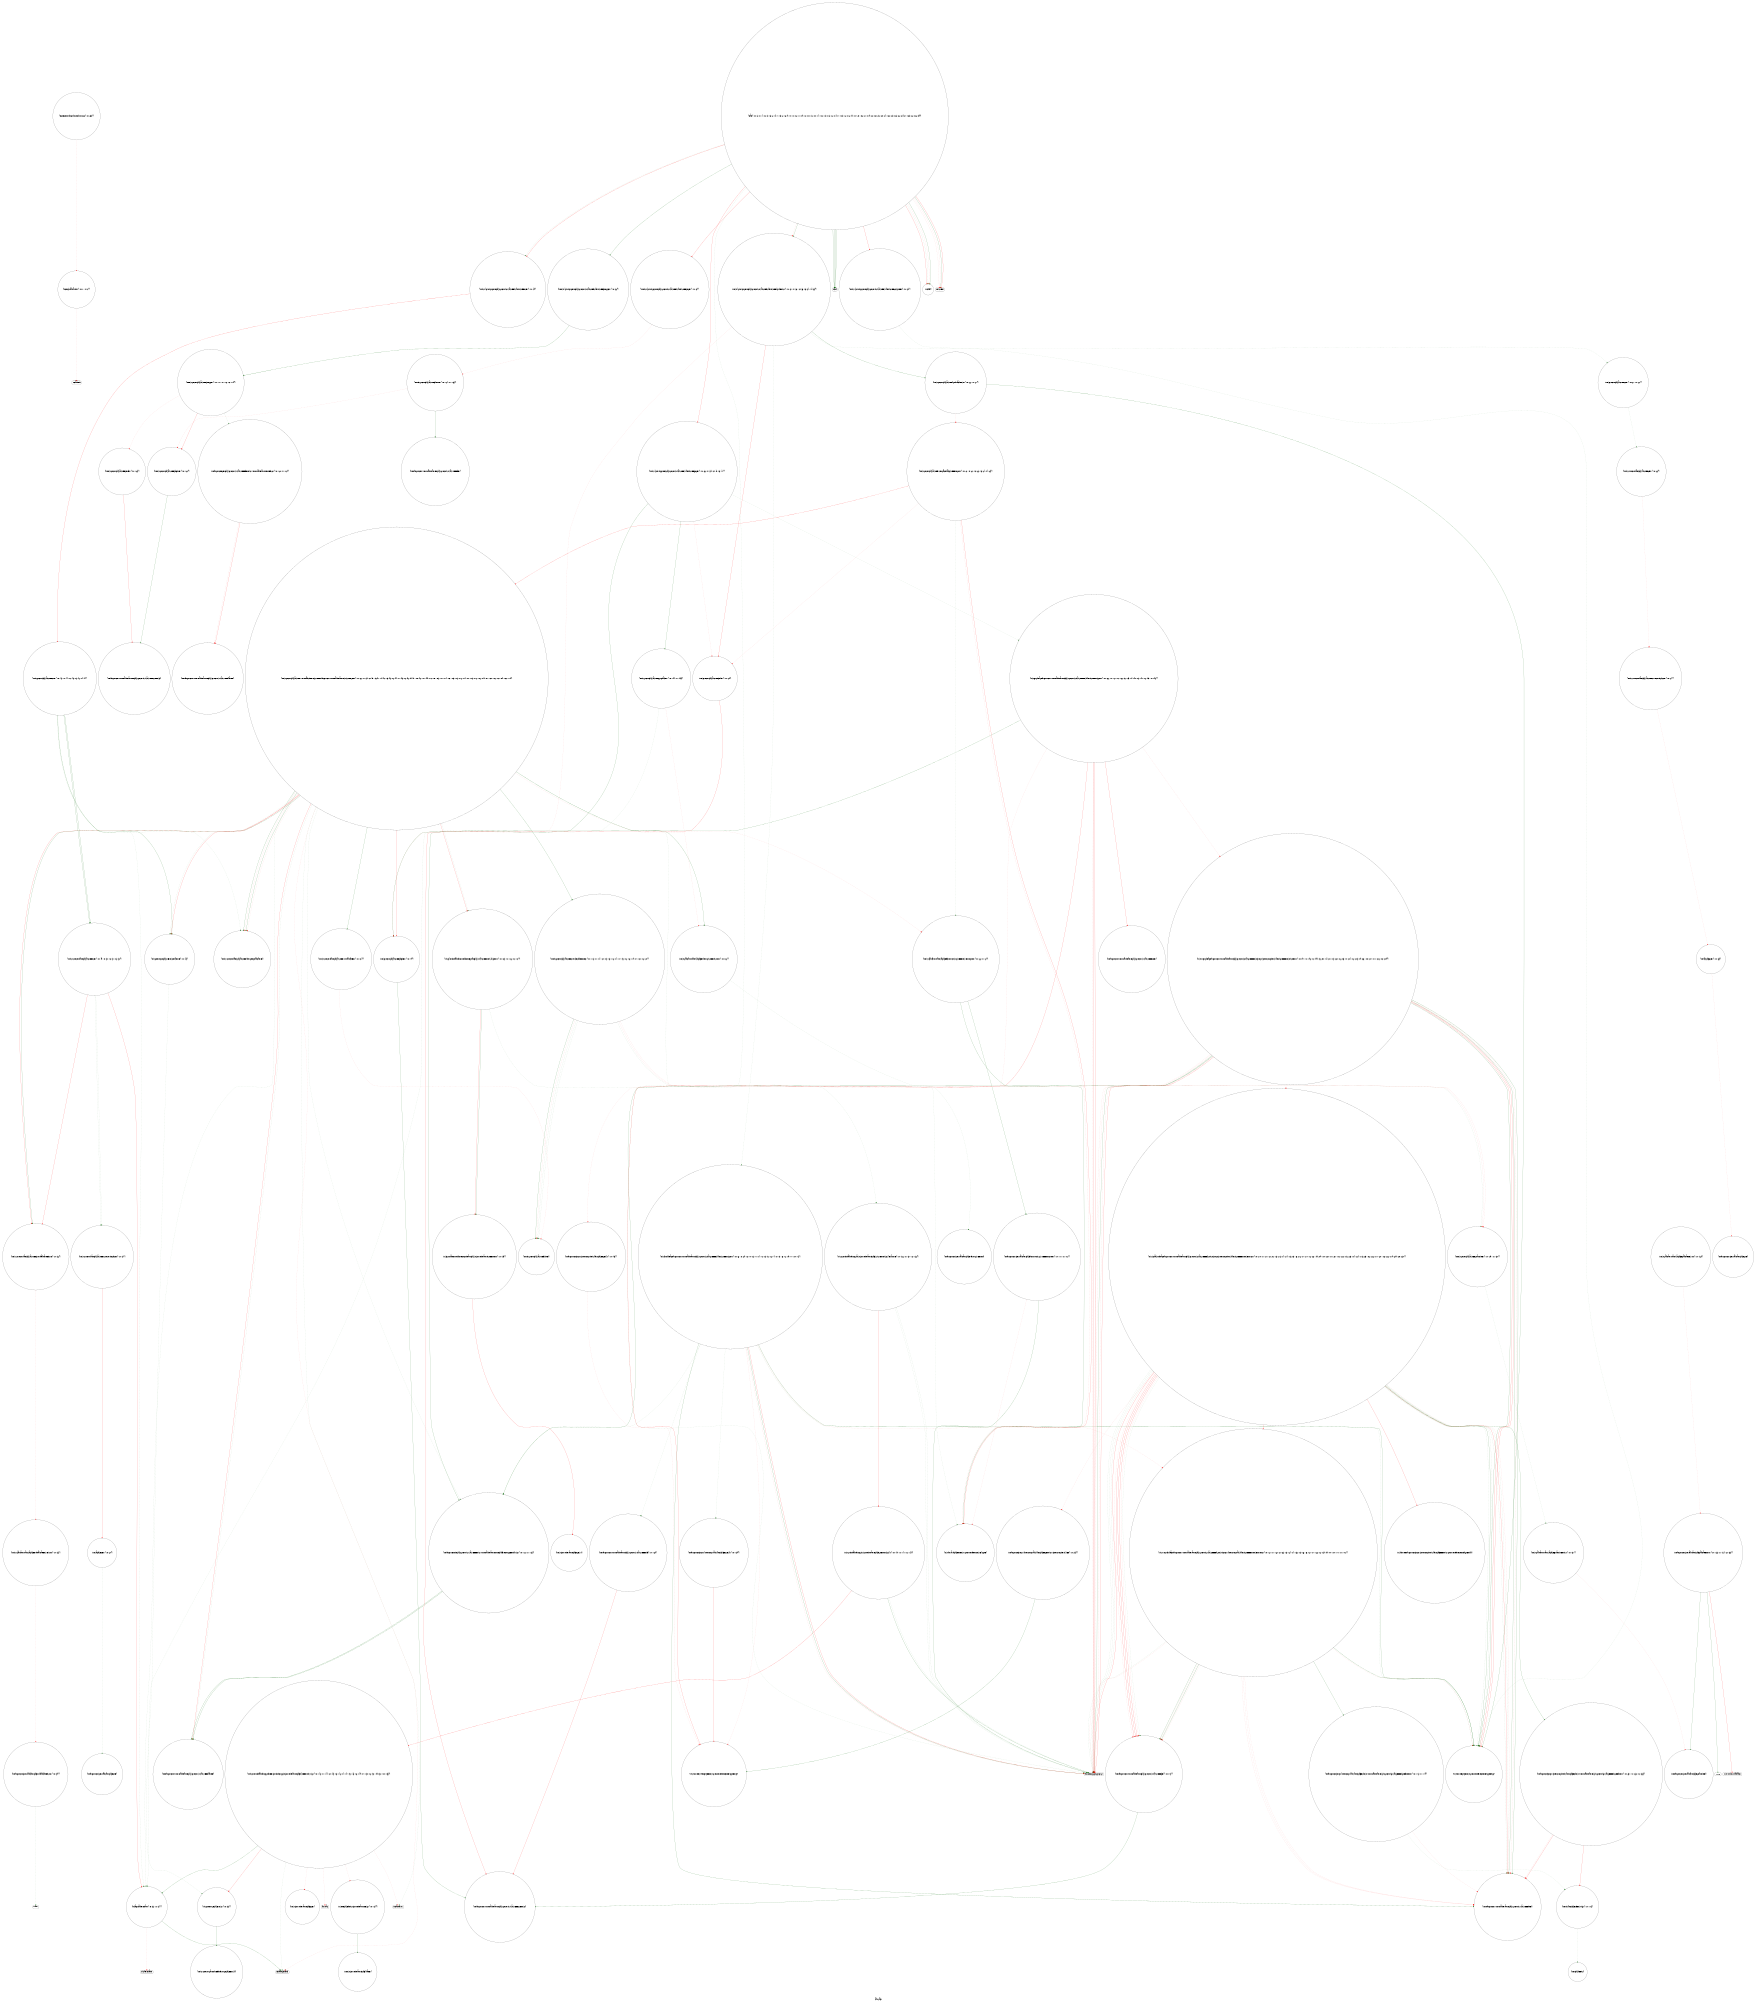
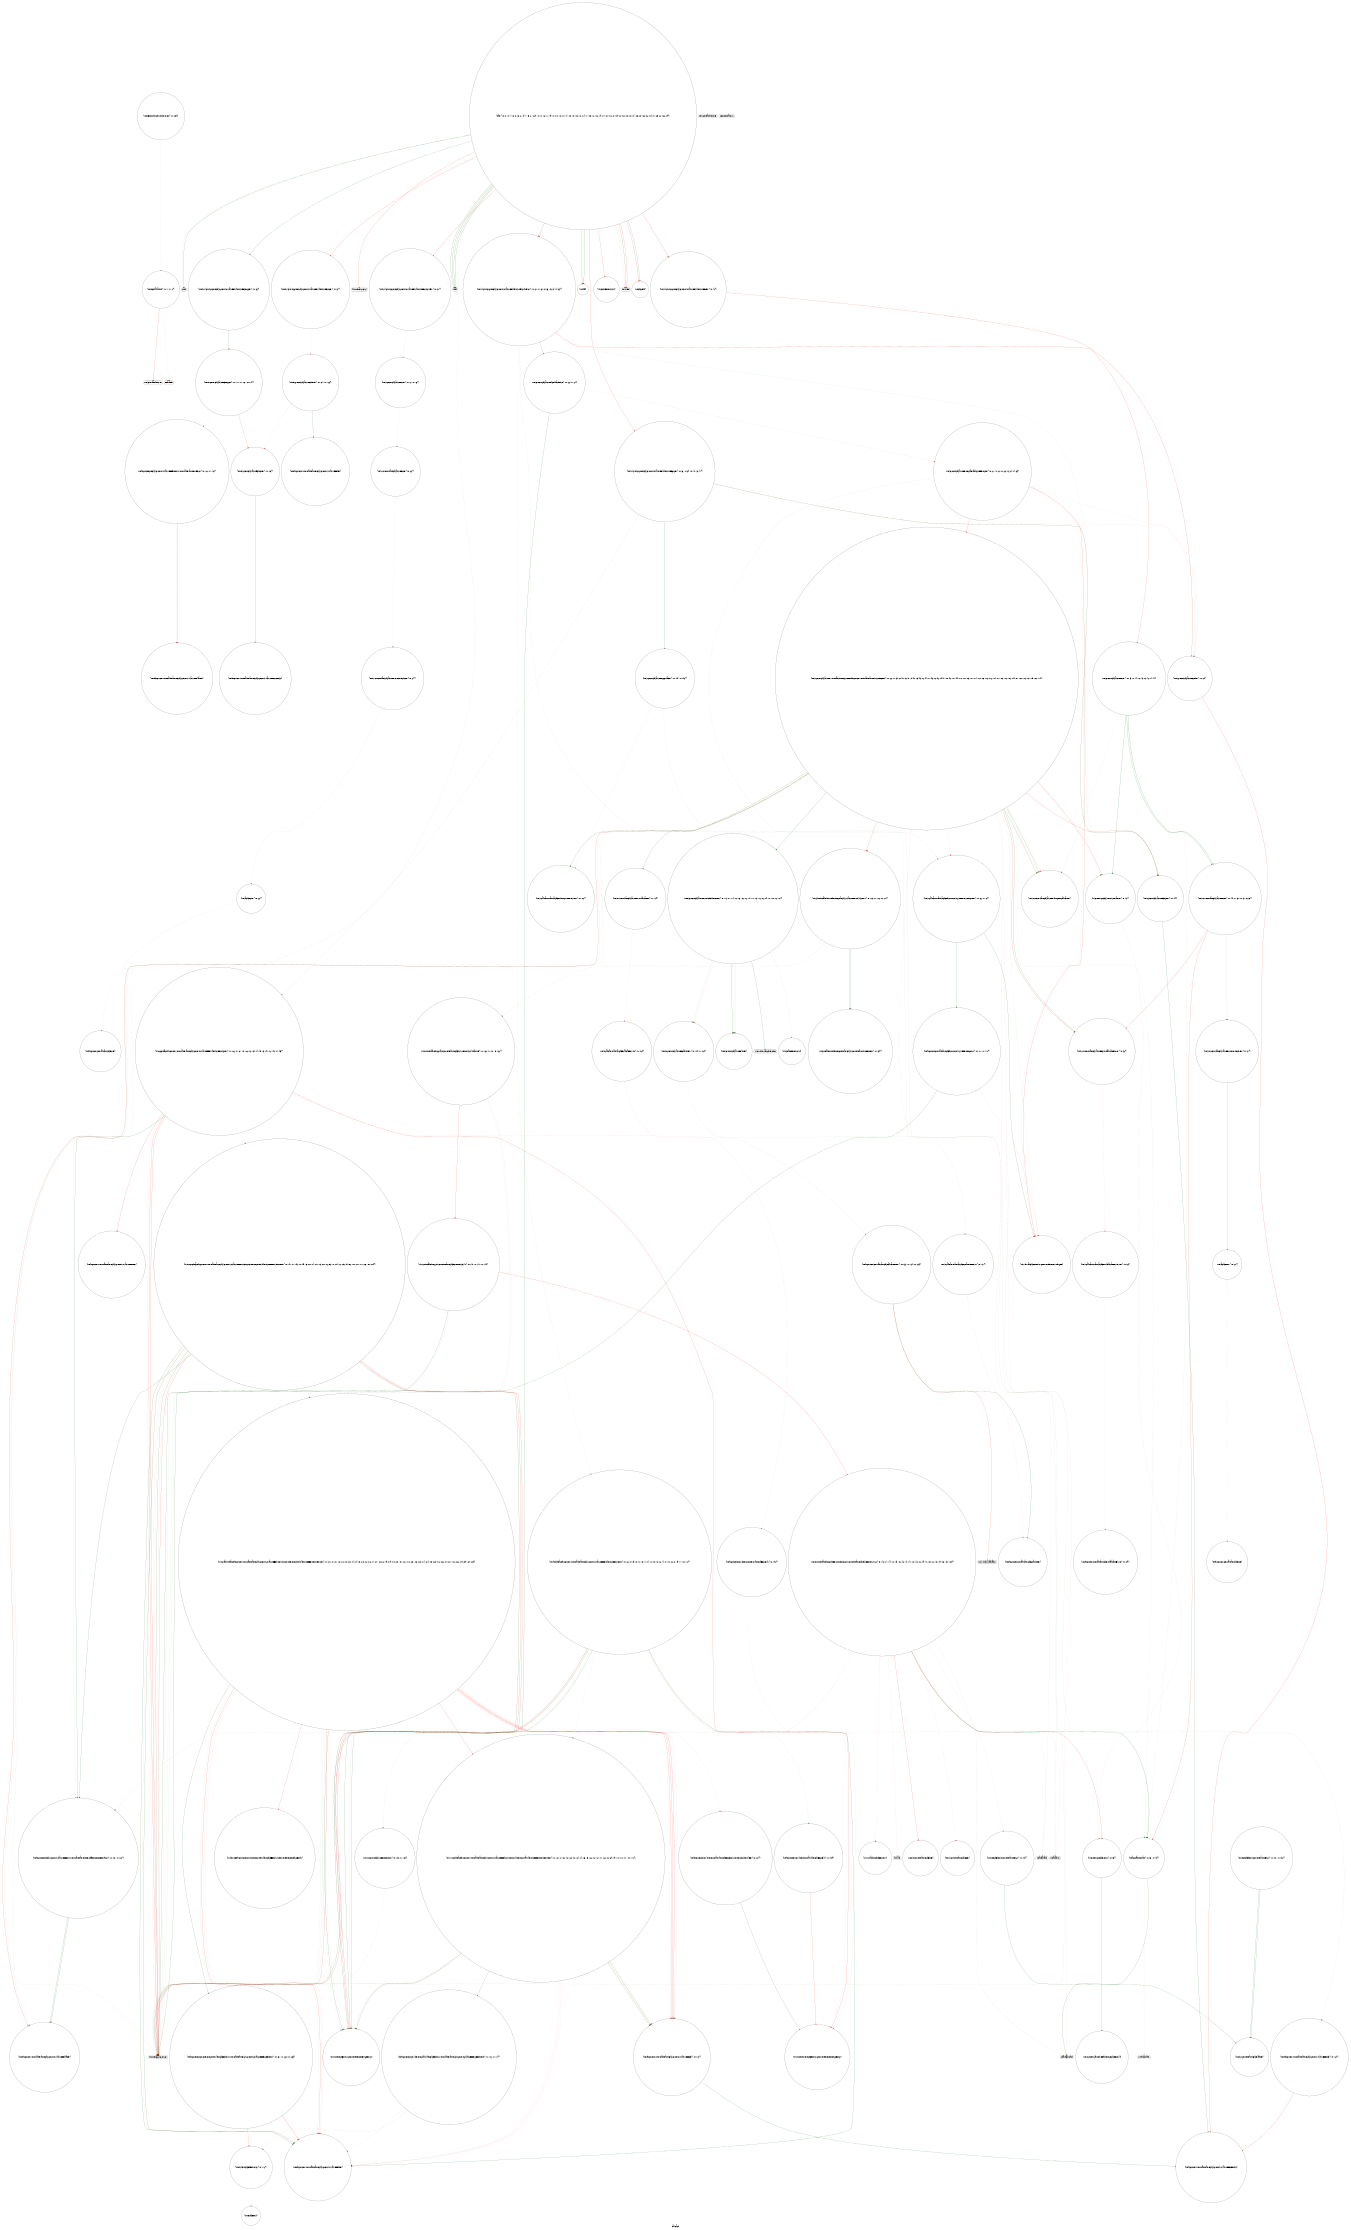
node "_ZNSt8ios_base4InitD1Ev": added
node "__gxx_personality_v0": added
node "printf": added
node "llvm.memset.p0i8.i64": added
node "{_ZSt3minIiERKT_S2_S2_}": added
node "{_ZN3dijC2Eiiii}": added
node "_ZNSt8ios_base4InitC1Ev": added
node "{_ZNKSt6vectorI3dijSaIS0_EE3endEv|{<s0>183}}": removed
node "_ZSt20__throw_length_errorPKc": added
node "{_ZSt3maxImERKT_S2_S2_}": added
edge "{_ZNSt12_Vector_baseI3dijSaIS0_EE11_M_allocateEm|{<s0>124}}" -> "{_ZNKSt6vectorI3dijSaIS0_EE4sizeEv}": now "{_ZNSt12_Vector_baseI3dijSaIS0_EE11_M_allocateEm|{<s0>124}}" -> "{_ZNSt16allocator_traitsISaI3dijEE8allocateERS1_m|{<s0>132}}"
node "{_ZN9__gnu_cxx13new_allocatorI3dijE7destroyIS1_EEvPT_}": removed
node "{_ZNSt13move_iteratorIP3dijEC2ES1_}": removed
node "_Znwm": removed
node "{_ZSt10_ConstructI3dijJS0_EEvPT_DpOT0_|{<s0>155|<s1>156}}": added
node "{_ZSt11__addressofI3dijEPT_RS1_}": added
node "{_ZNKSt13move_iteratorIP3dijEdeEv}": added
node "__cxa_end_catch": added
node "{_ZSteqIP3dijEbRKSt13move_iteratorIT_ES6_|{<s0>157|<s1>158}}": added
node "_ZdlPv": removed
